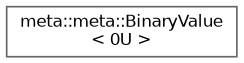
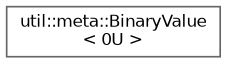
node "meta::meta::BinaryValue < 0U >": label "meta::meta::BinaryValue < 0U >" -> "util::meta::BinaryValue < 0U >"
